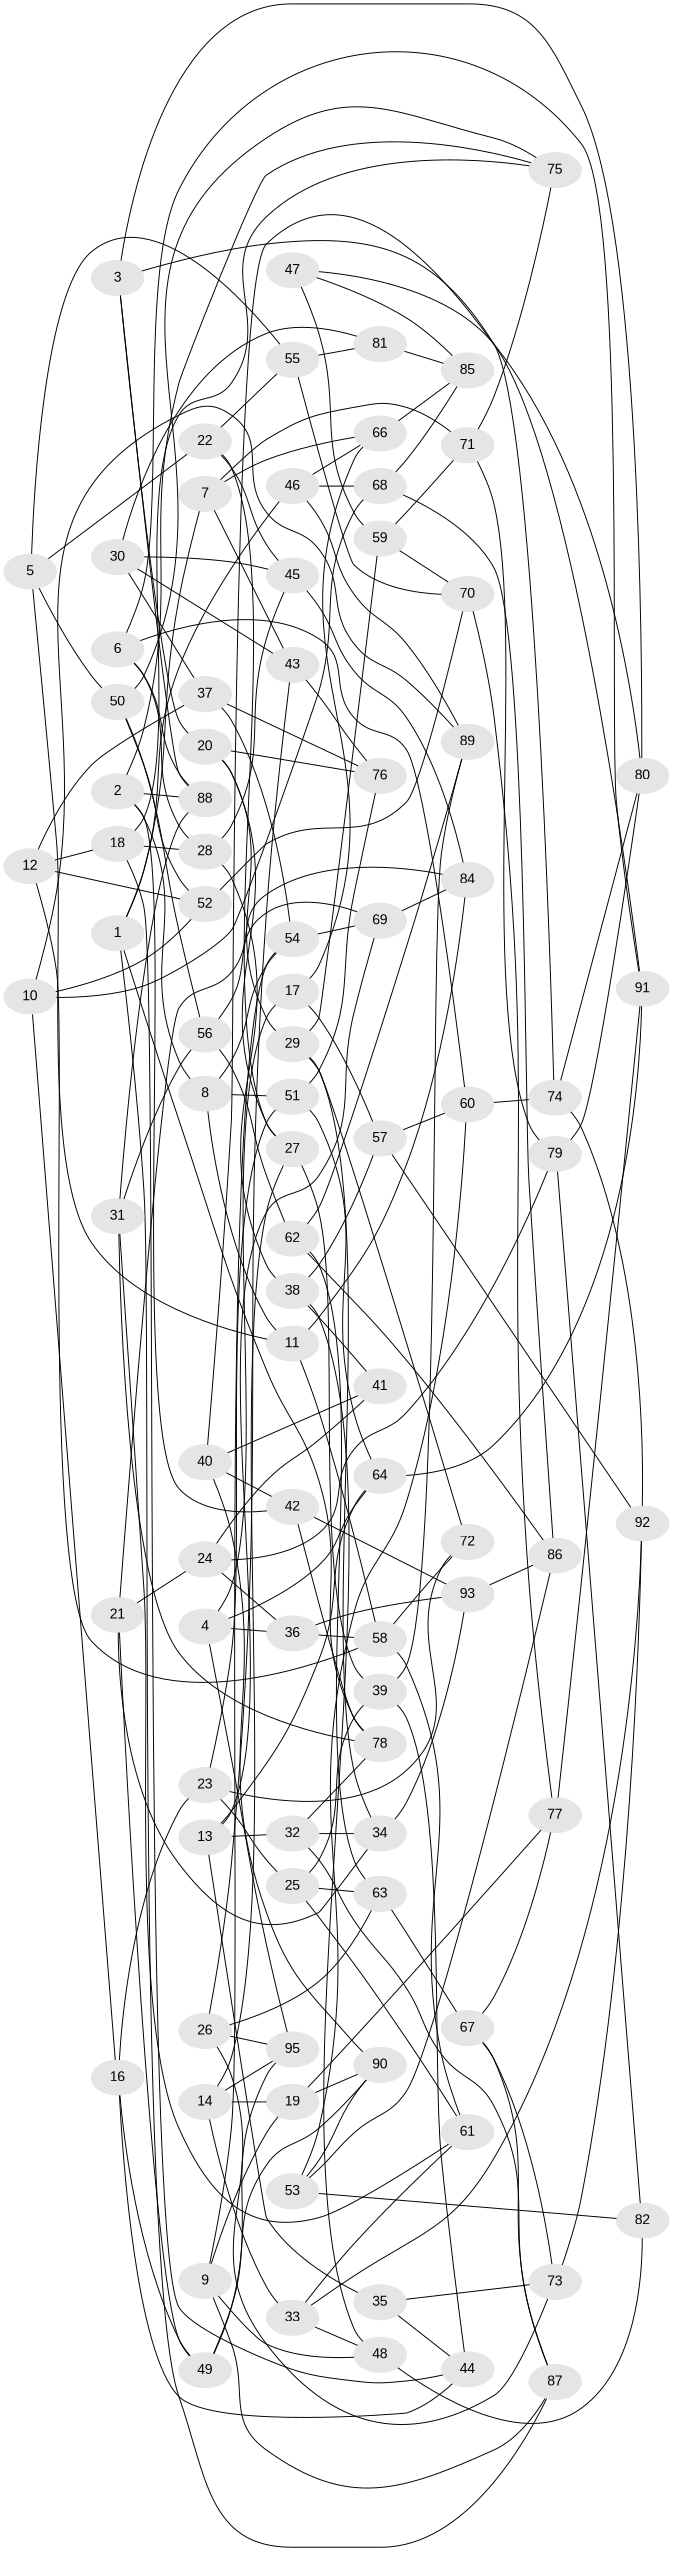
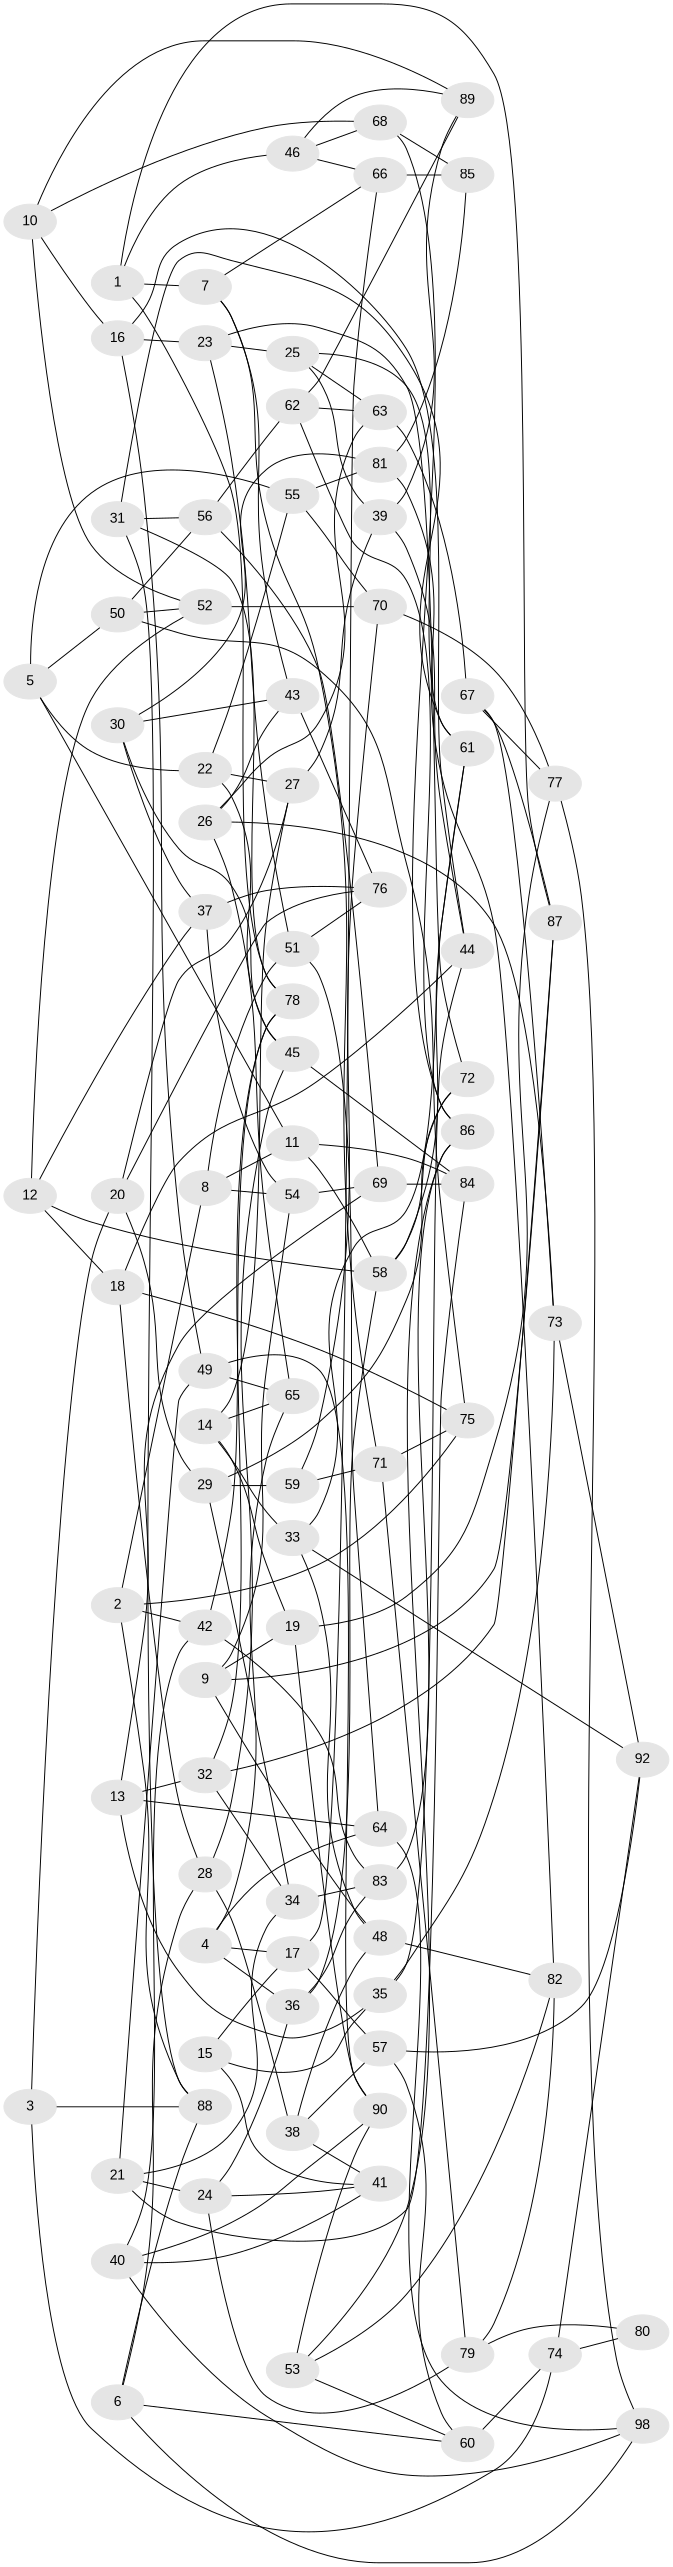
edge "3" -- "80": removed
node "47": removed
node "91": label "91" -> "98"
edge "81" -- "82": added
node "93": label "93" -> "83"
node "95": label "95" -> "65"
node "15": added
